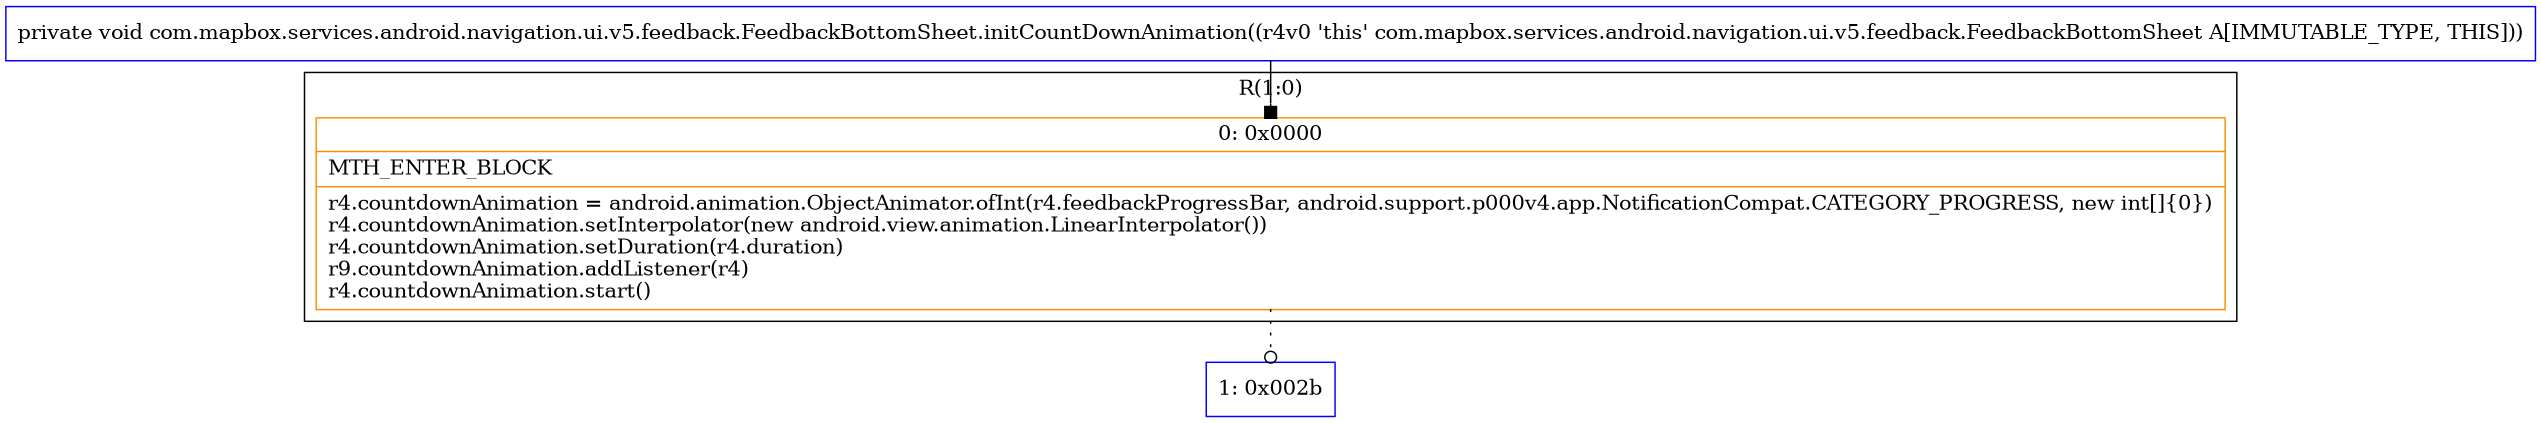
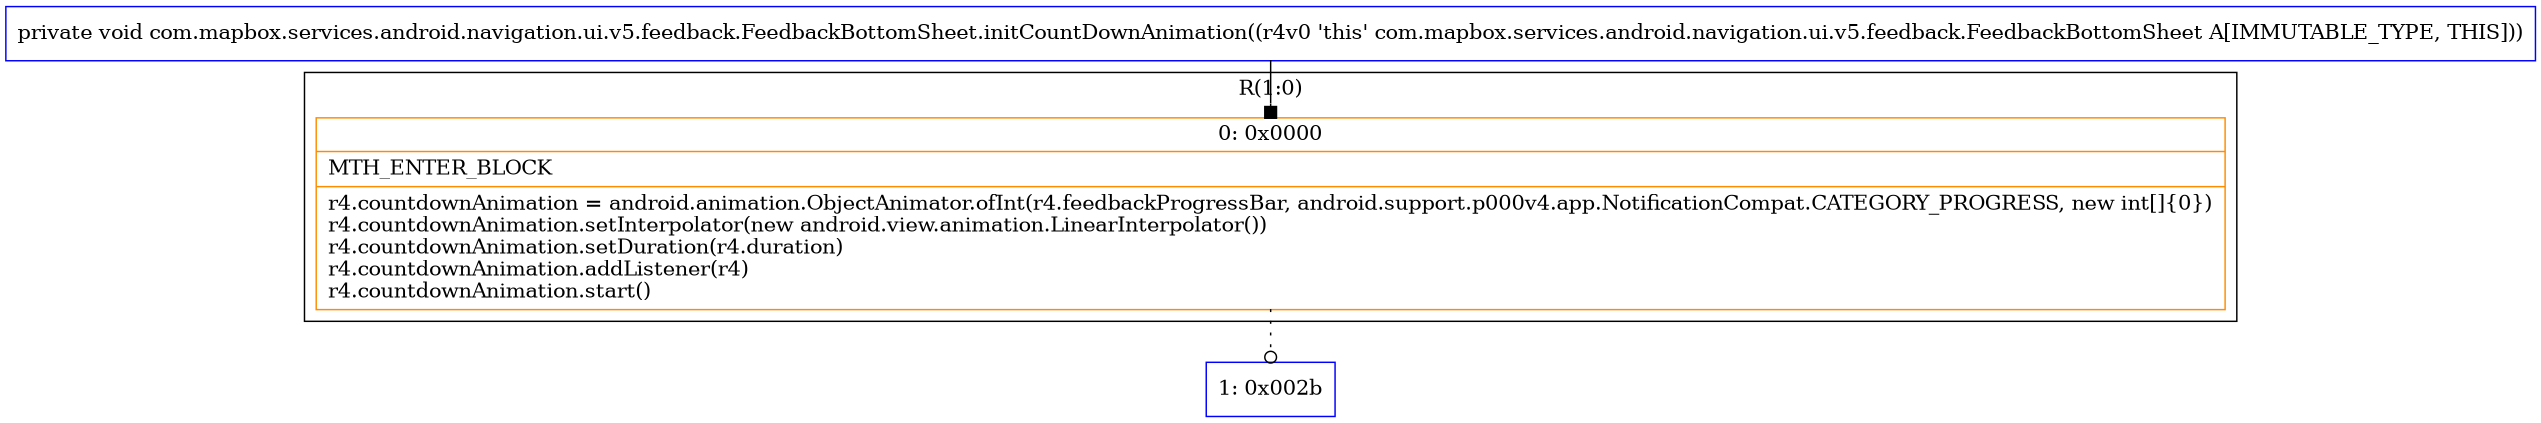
node "0: 0x0000": text "r9.countdownAnimation.addListener(r4)" -> "r4.countdownAnimation.addListener(r4)"
